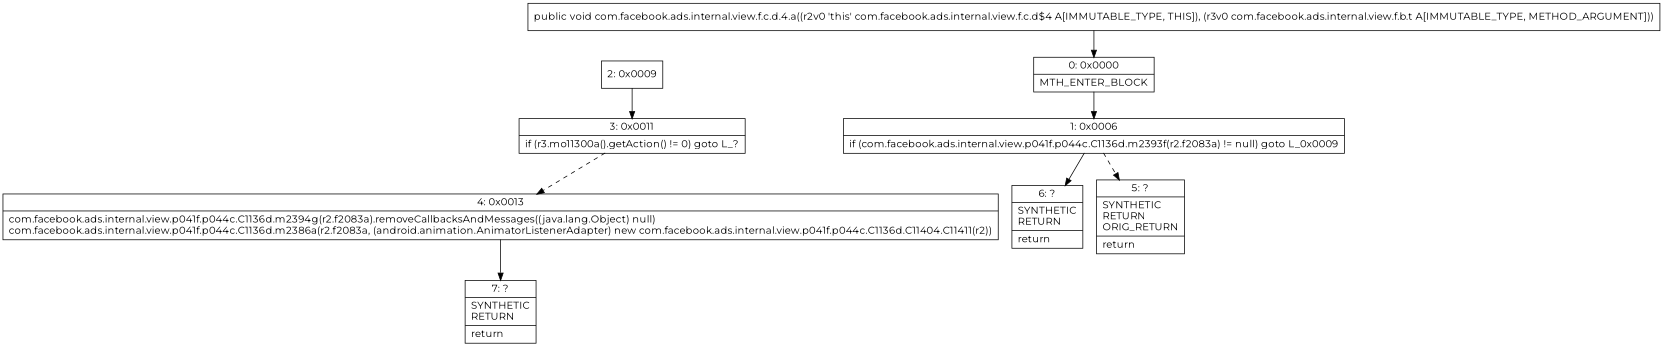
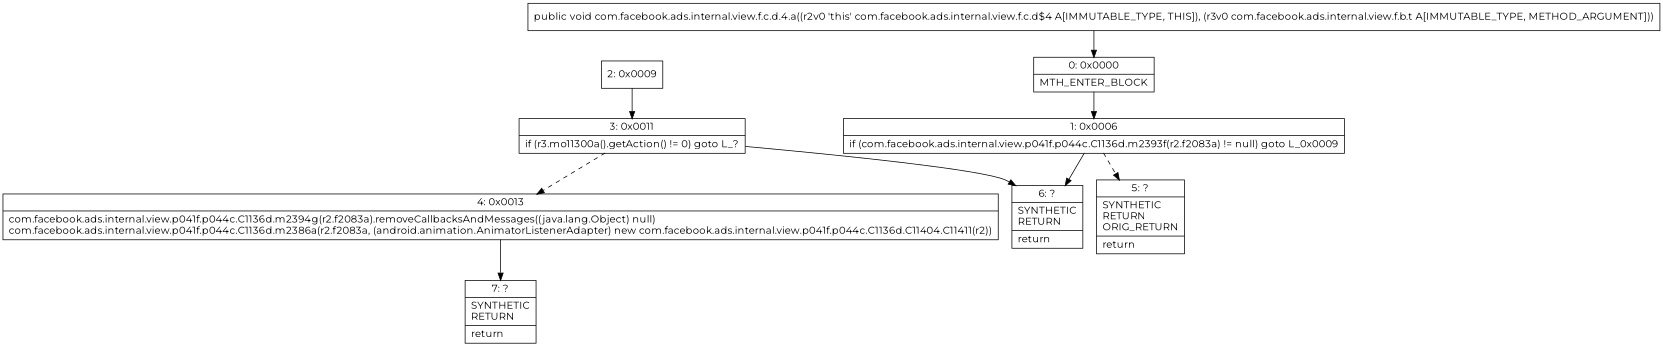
edge "3: 0x0011" -> "6: ?": added
